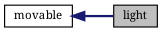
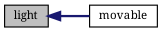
edge "light" -> "movable": reversed
